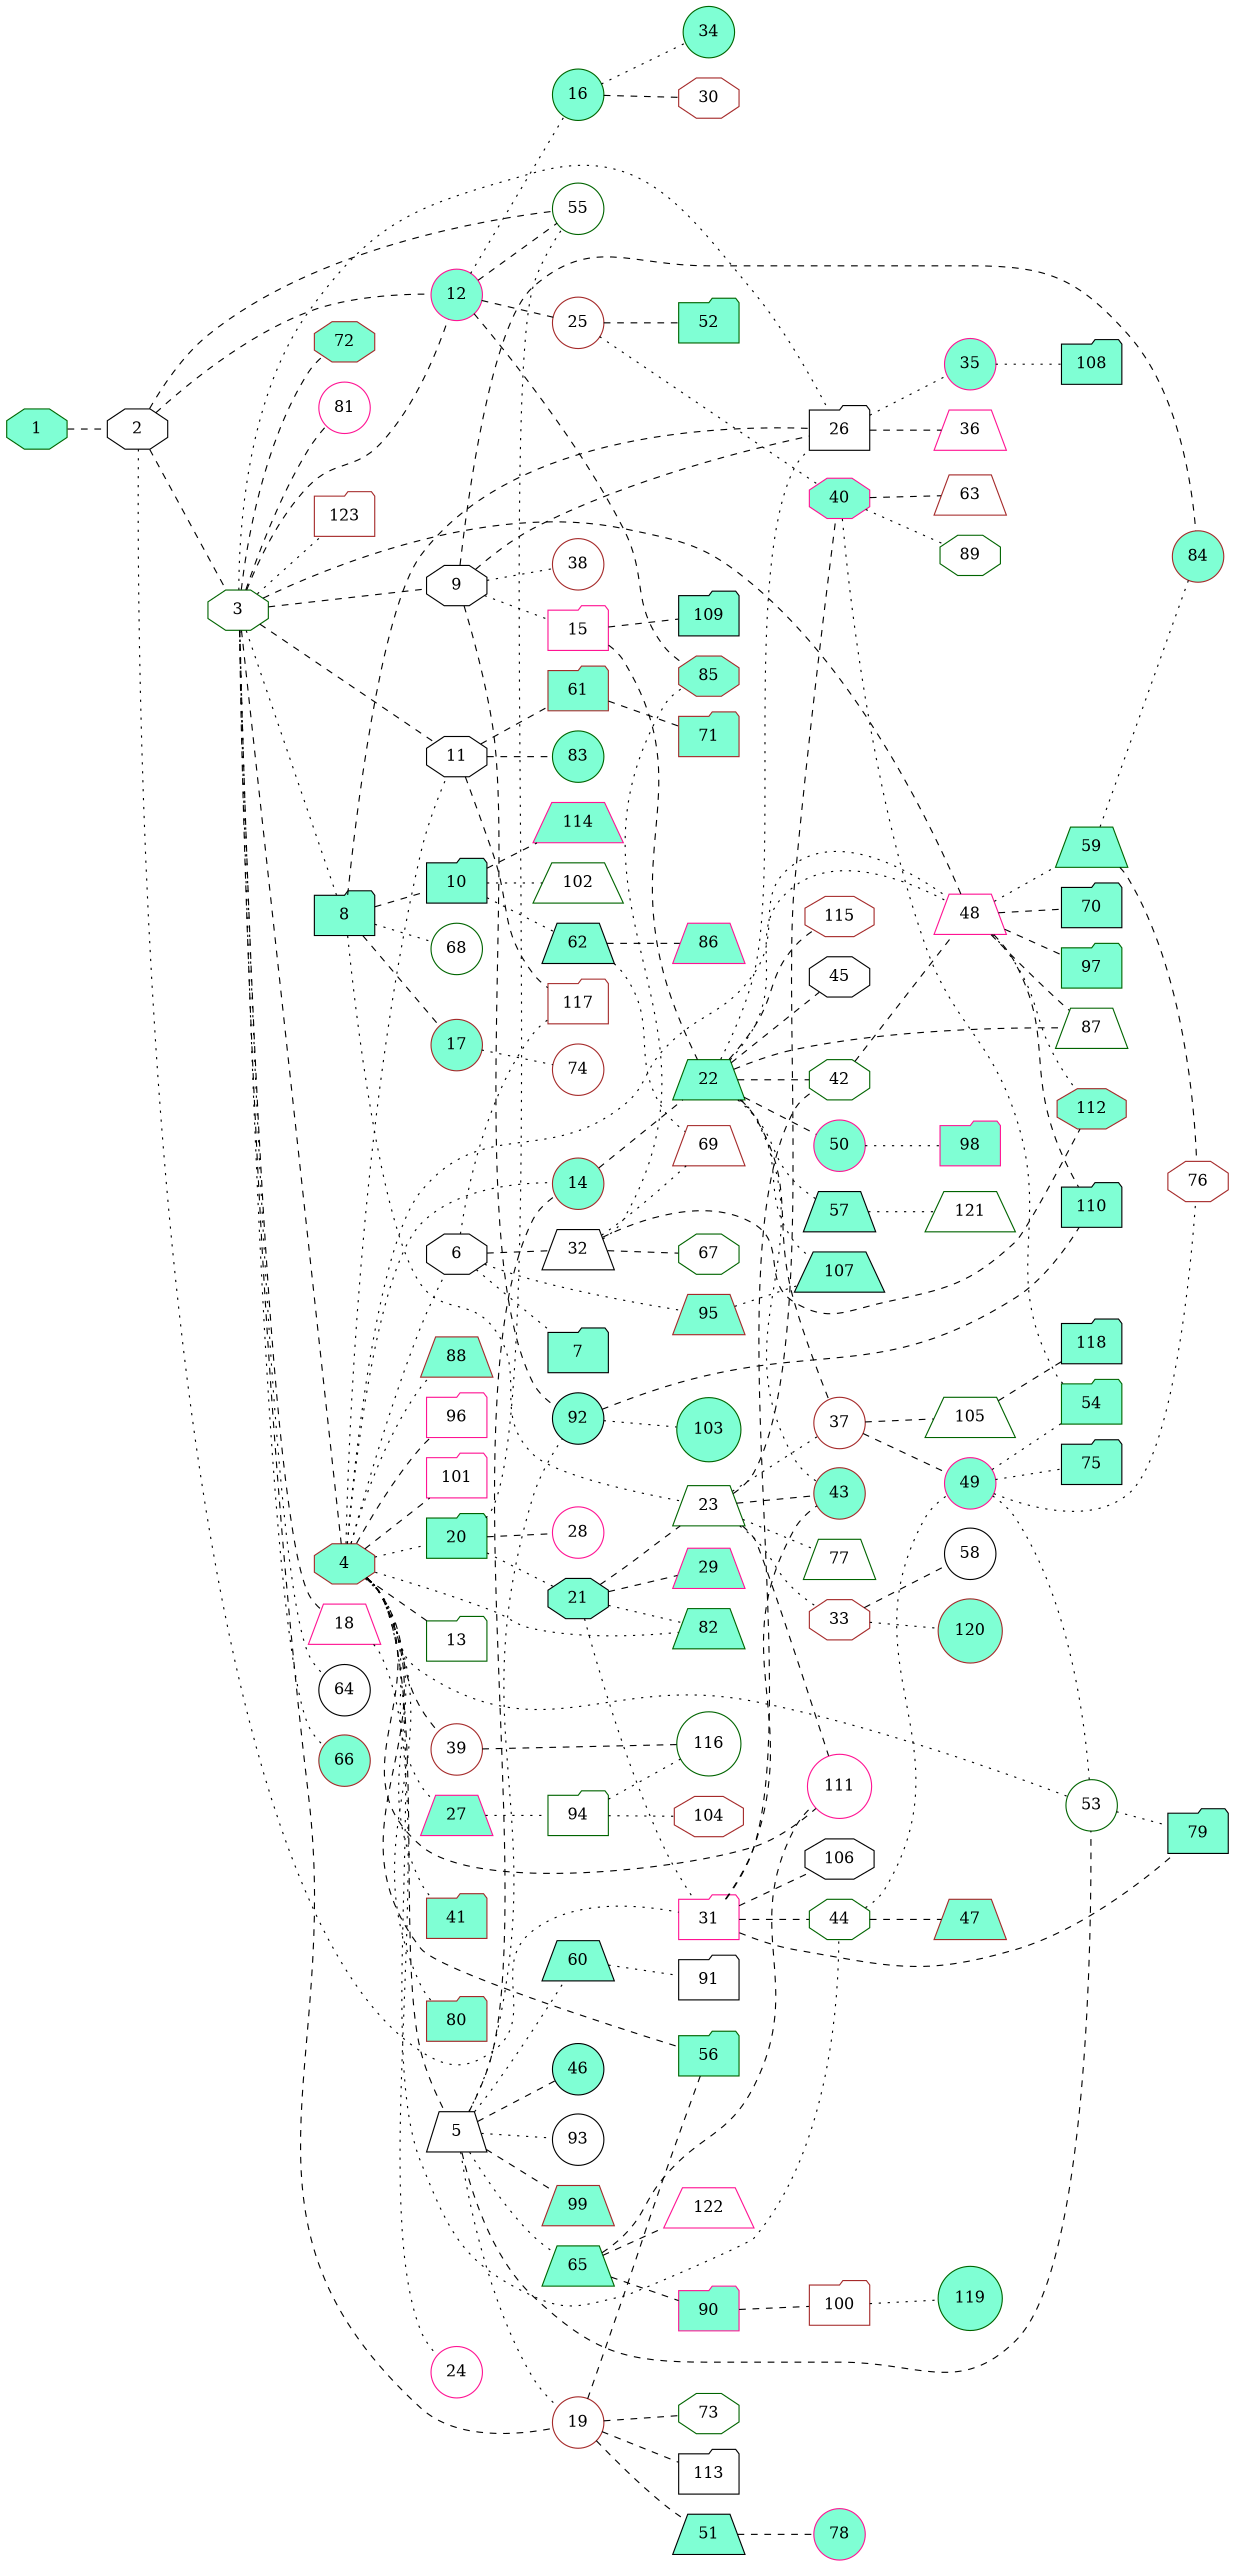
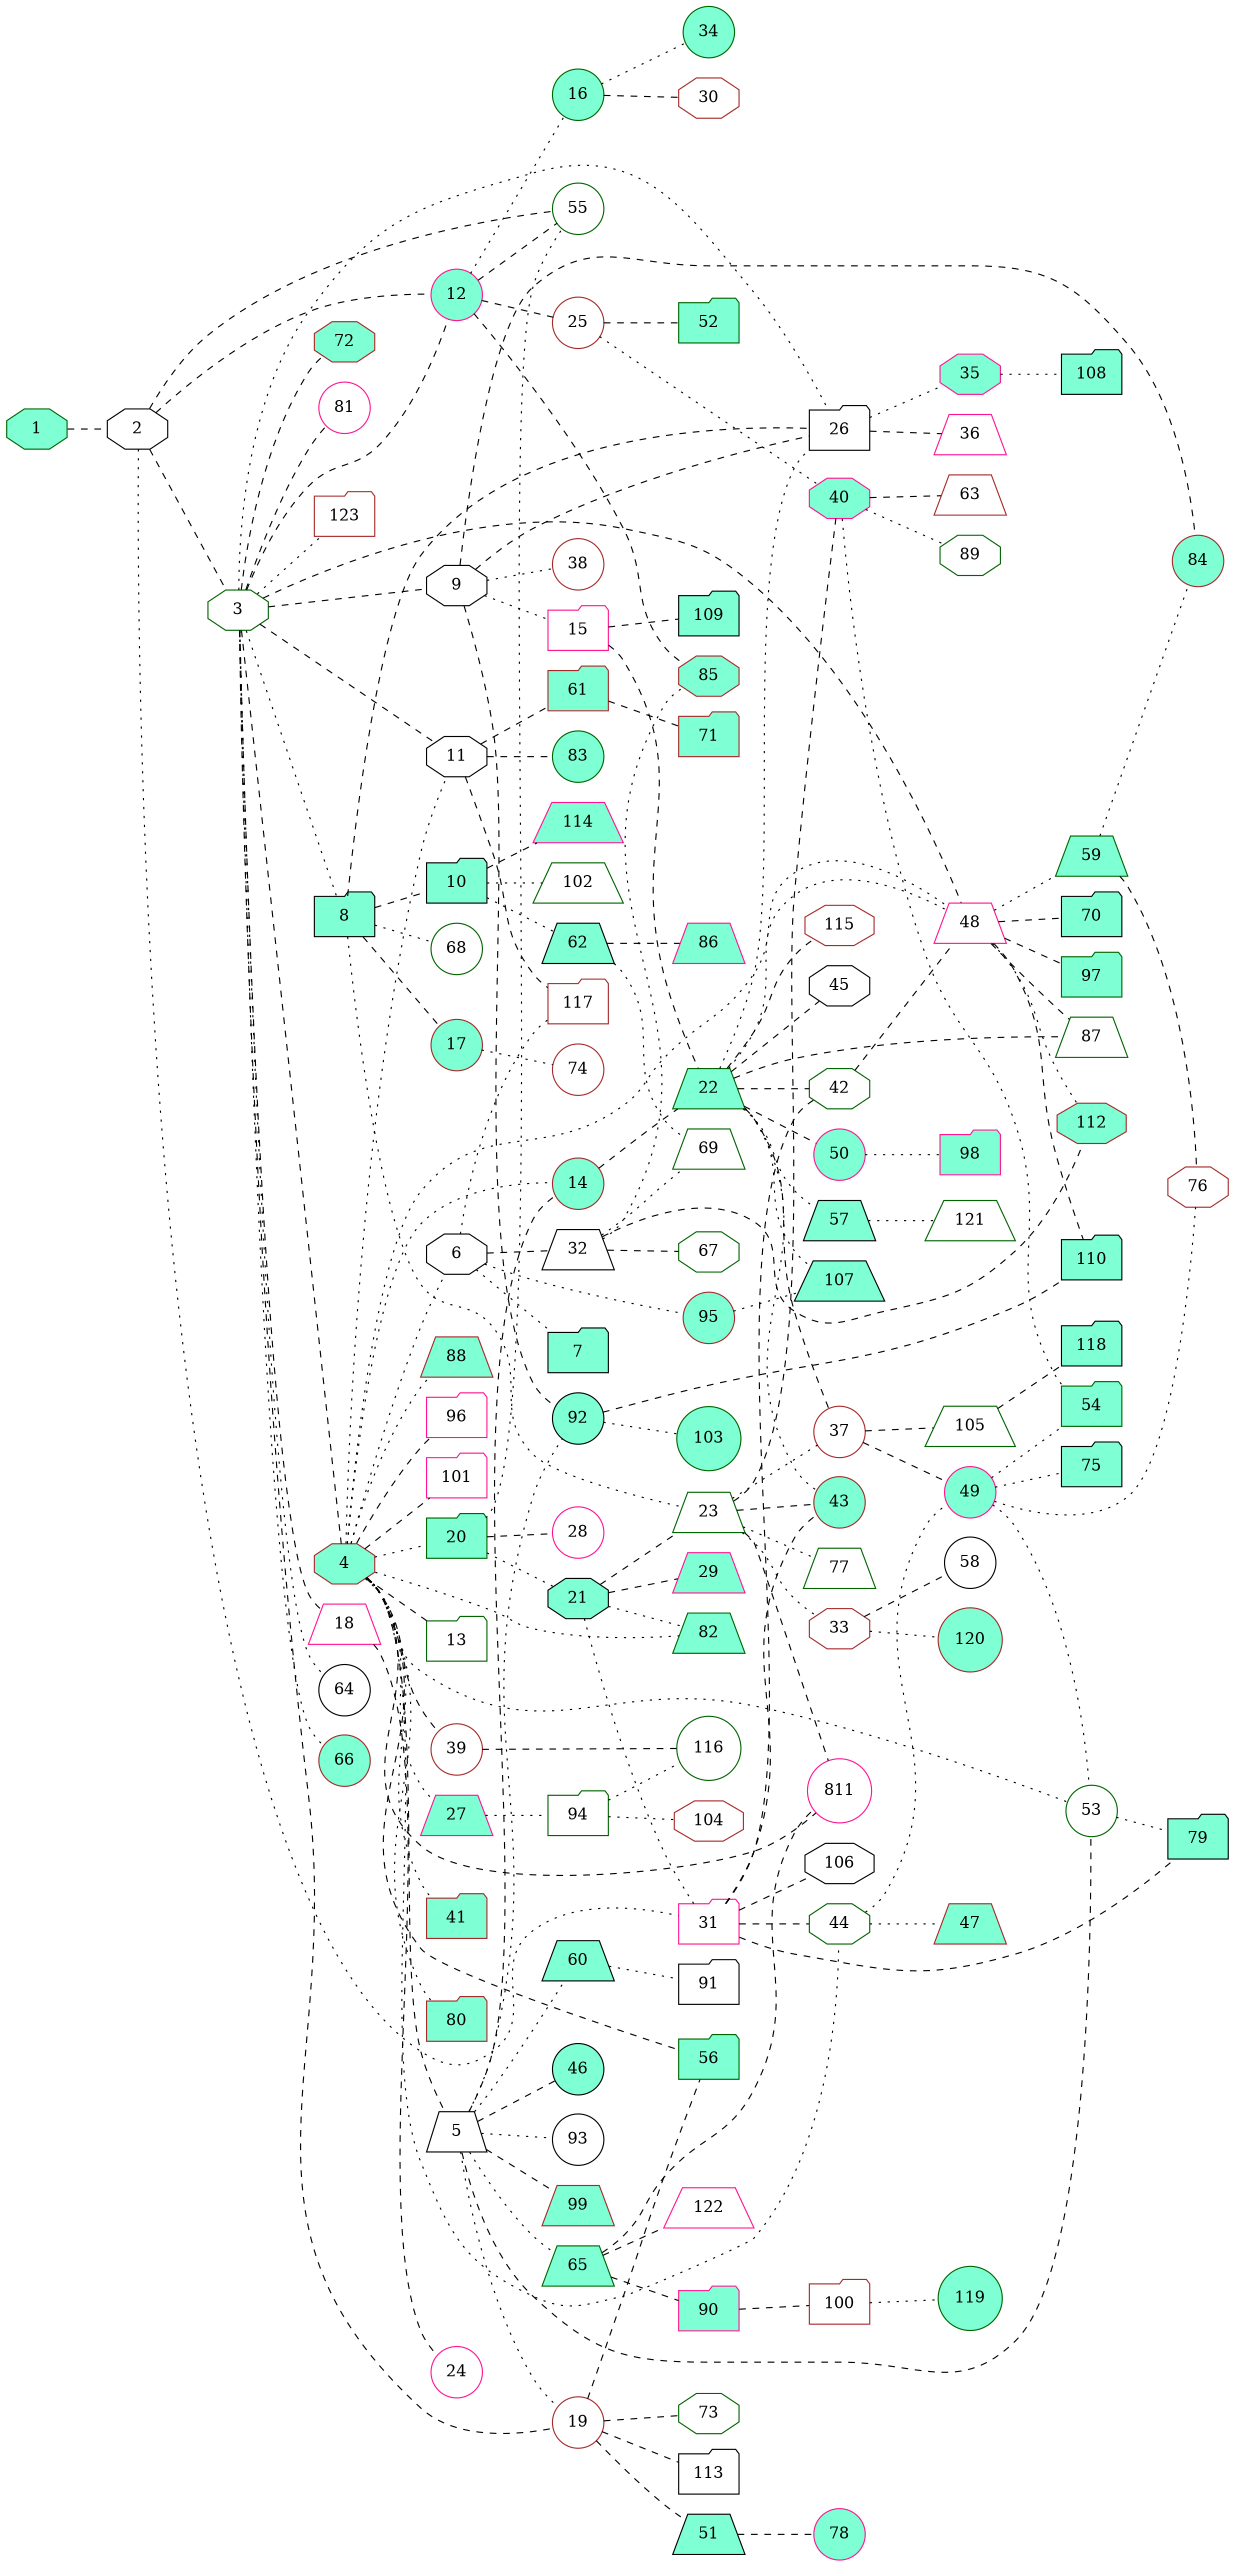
node "35": shape circle -> octagon
node "69": color brown -> darkgreen
node "95": shape trapezium -> circle
node "111": label "111" -> "811"
edge "44" -- "47": style dashed -> dotted
edge "18" -- "24": style dotted -> dashed
